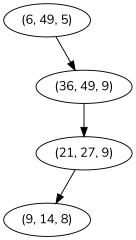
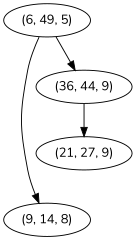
node "(36, 49, 9)": label "(36, 49, 9)" -> "(36, 44, 9)"
edge "(21, 27, 9)" -> "(9, 14, 8)": now "(6, 49, 5)" -> "(9, 14, 8)"
